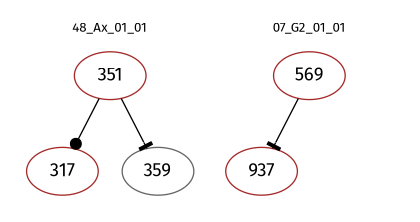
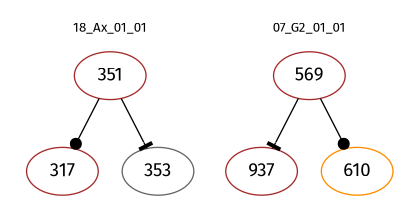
cluster "48_Ax_01_01": label "48_Ax_01_01" -> "18_Ax_01_01"
node "359": label "359" -> "353"
node "610": added
